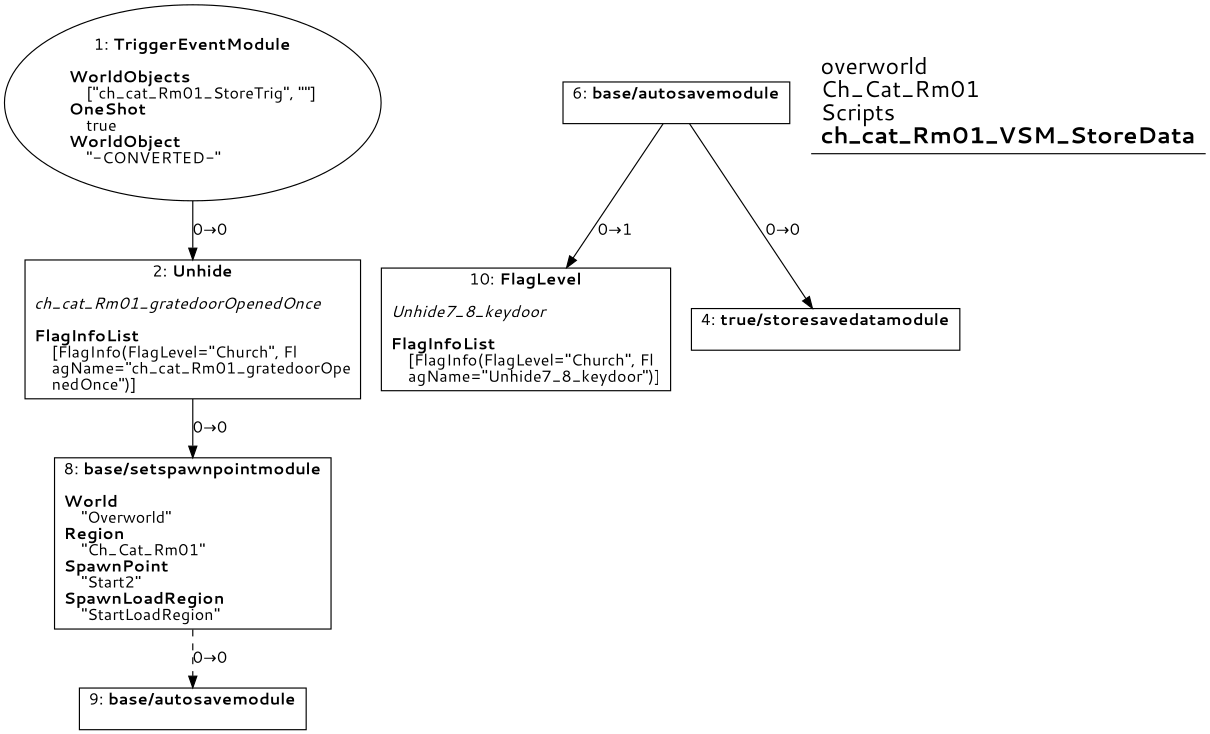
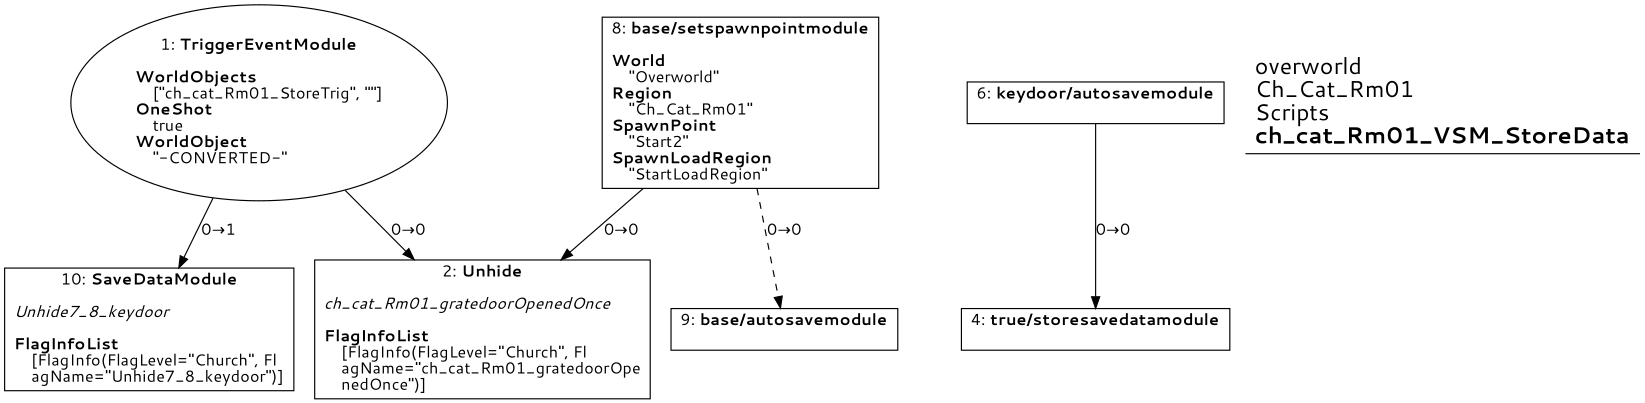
node "6:": text "base/autosavemodule" -> "keydoor/autosavemodule"
edge "6:" -> "10:": now "1:" -> "10:"
node "10:": text "FlagLevel" -> "SaveDataModule"
edge "2:" -> "8:": reversed
